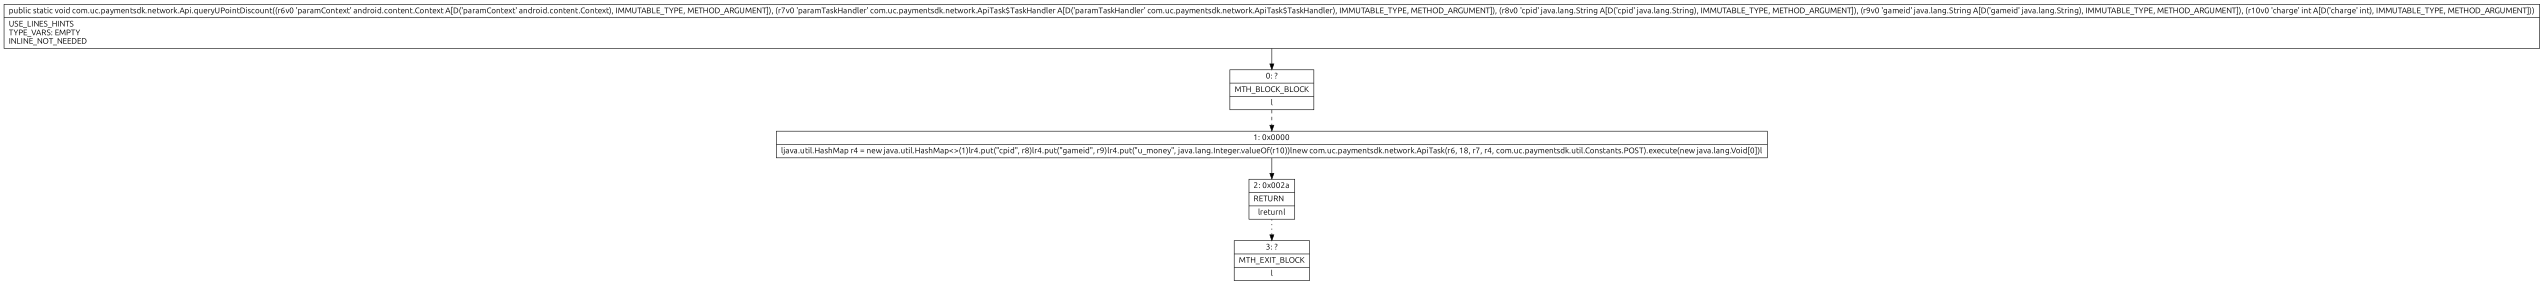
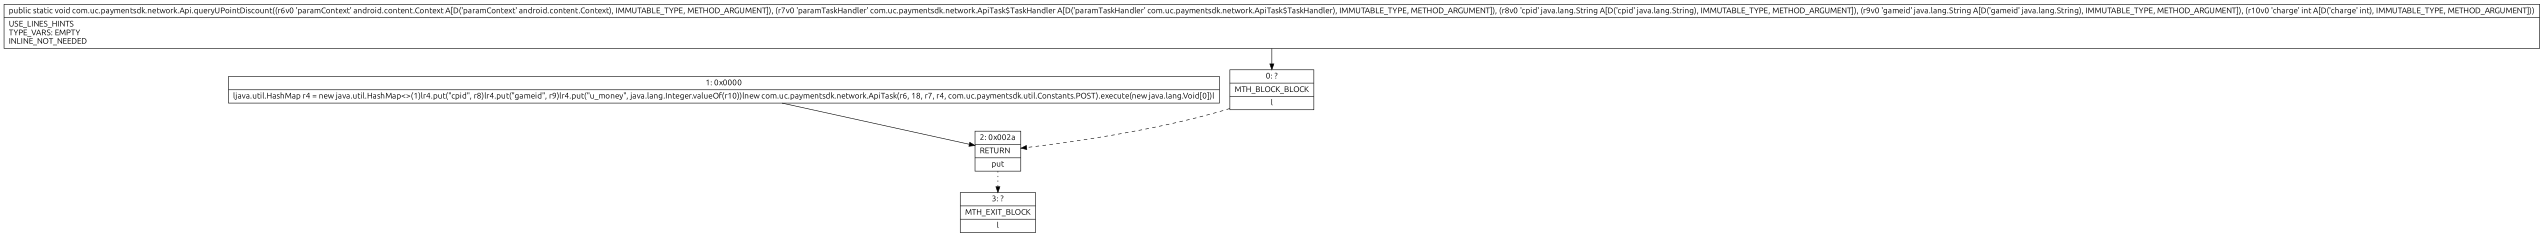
edge "0: ?" -> "1: 0x0000": now "0: ?" -> "2: 0x002a"
node "2: 0x002a": text "lreturnl" -> "put"
